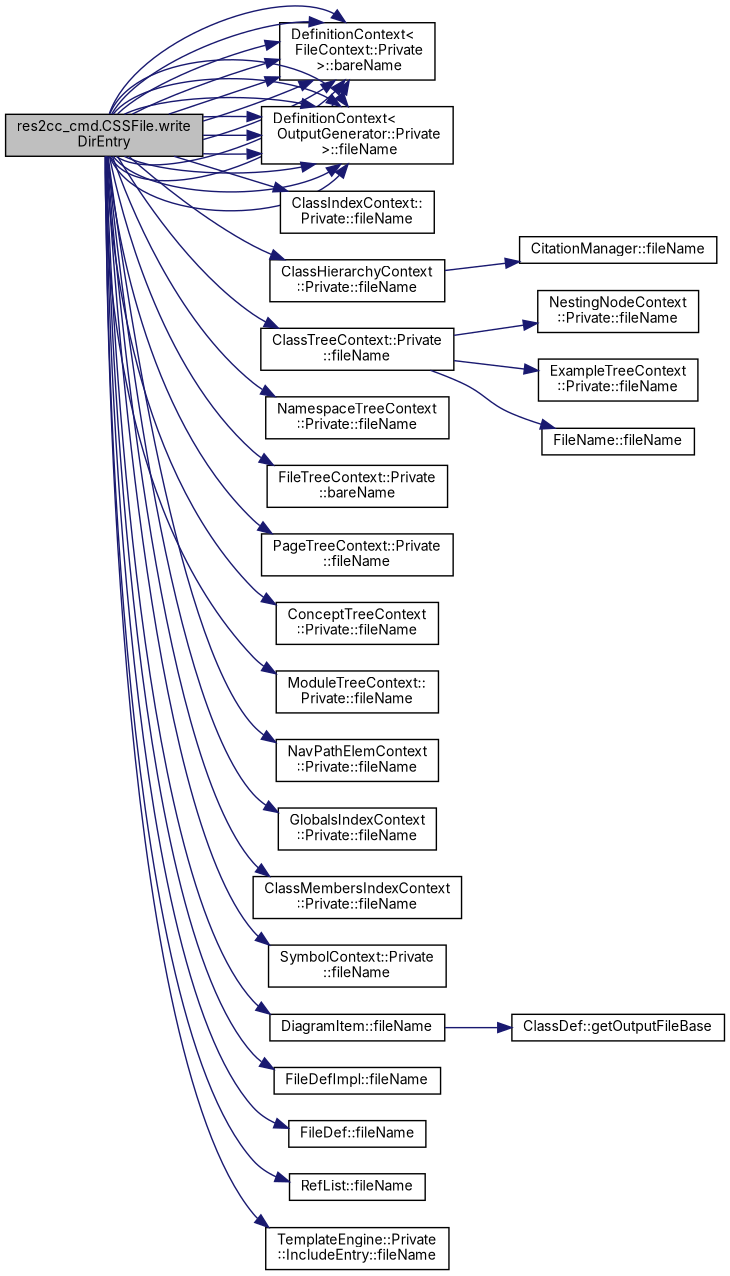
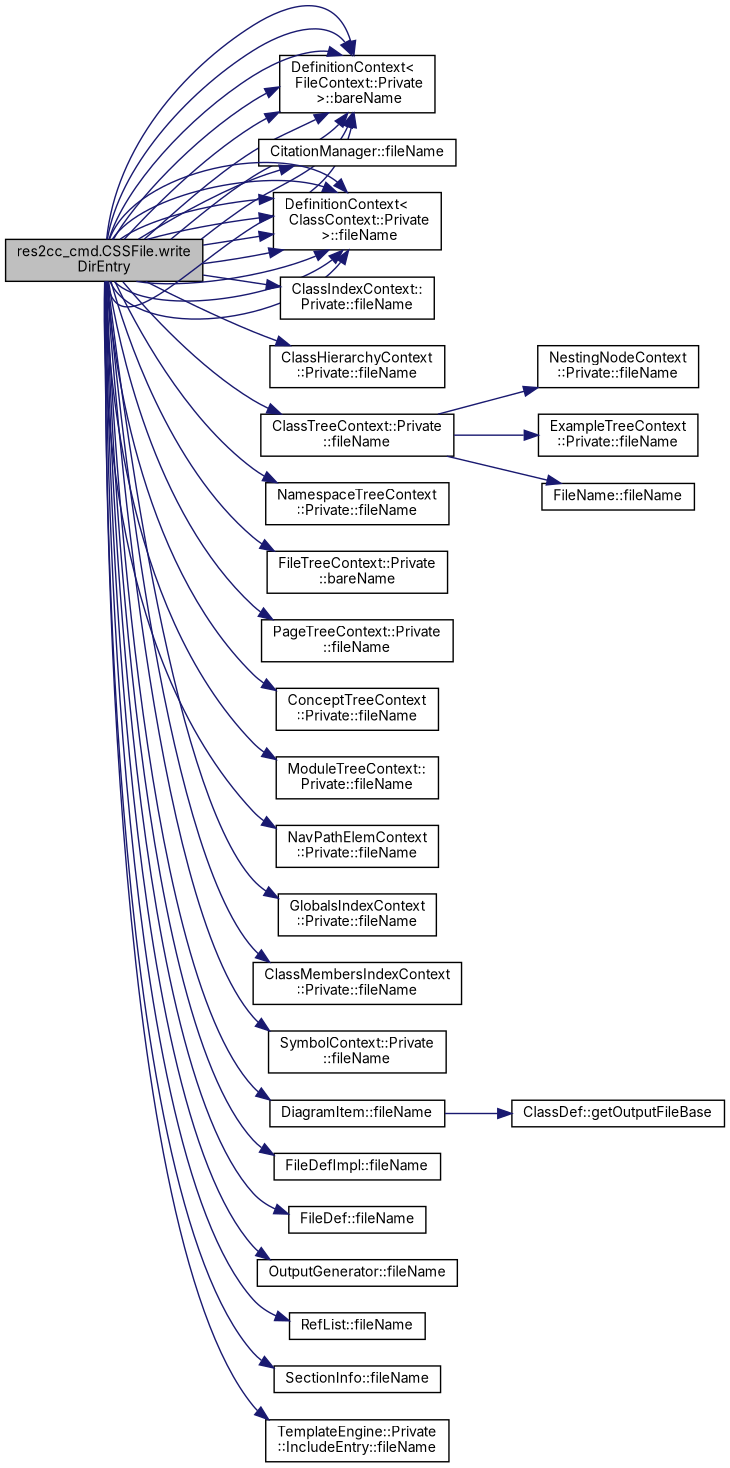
node "DefinitionContext< OutputGenerator::Private >::fileName": label "DefinitionContext< OutputGenerator::Private >::fileName" -> "DefinitionContext< ClassContext::Private >::fileName"
edge "ClassHierarchyContext ::Private::fileName" -> "CitationManager::fileName": now "res2cc_cmd.CSSFile.write DirEntry" -> "CitationManager::fileName"
node "OutputGenerator::fileName": added
node "SectionInfo::fileName": added
